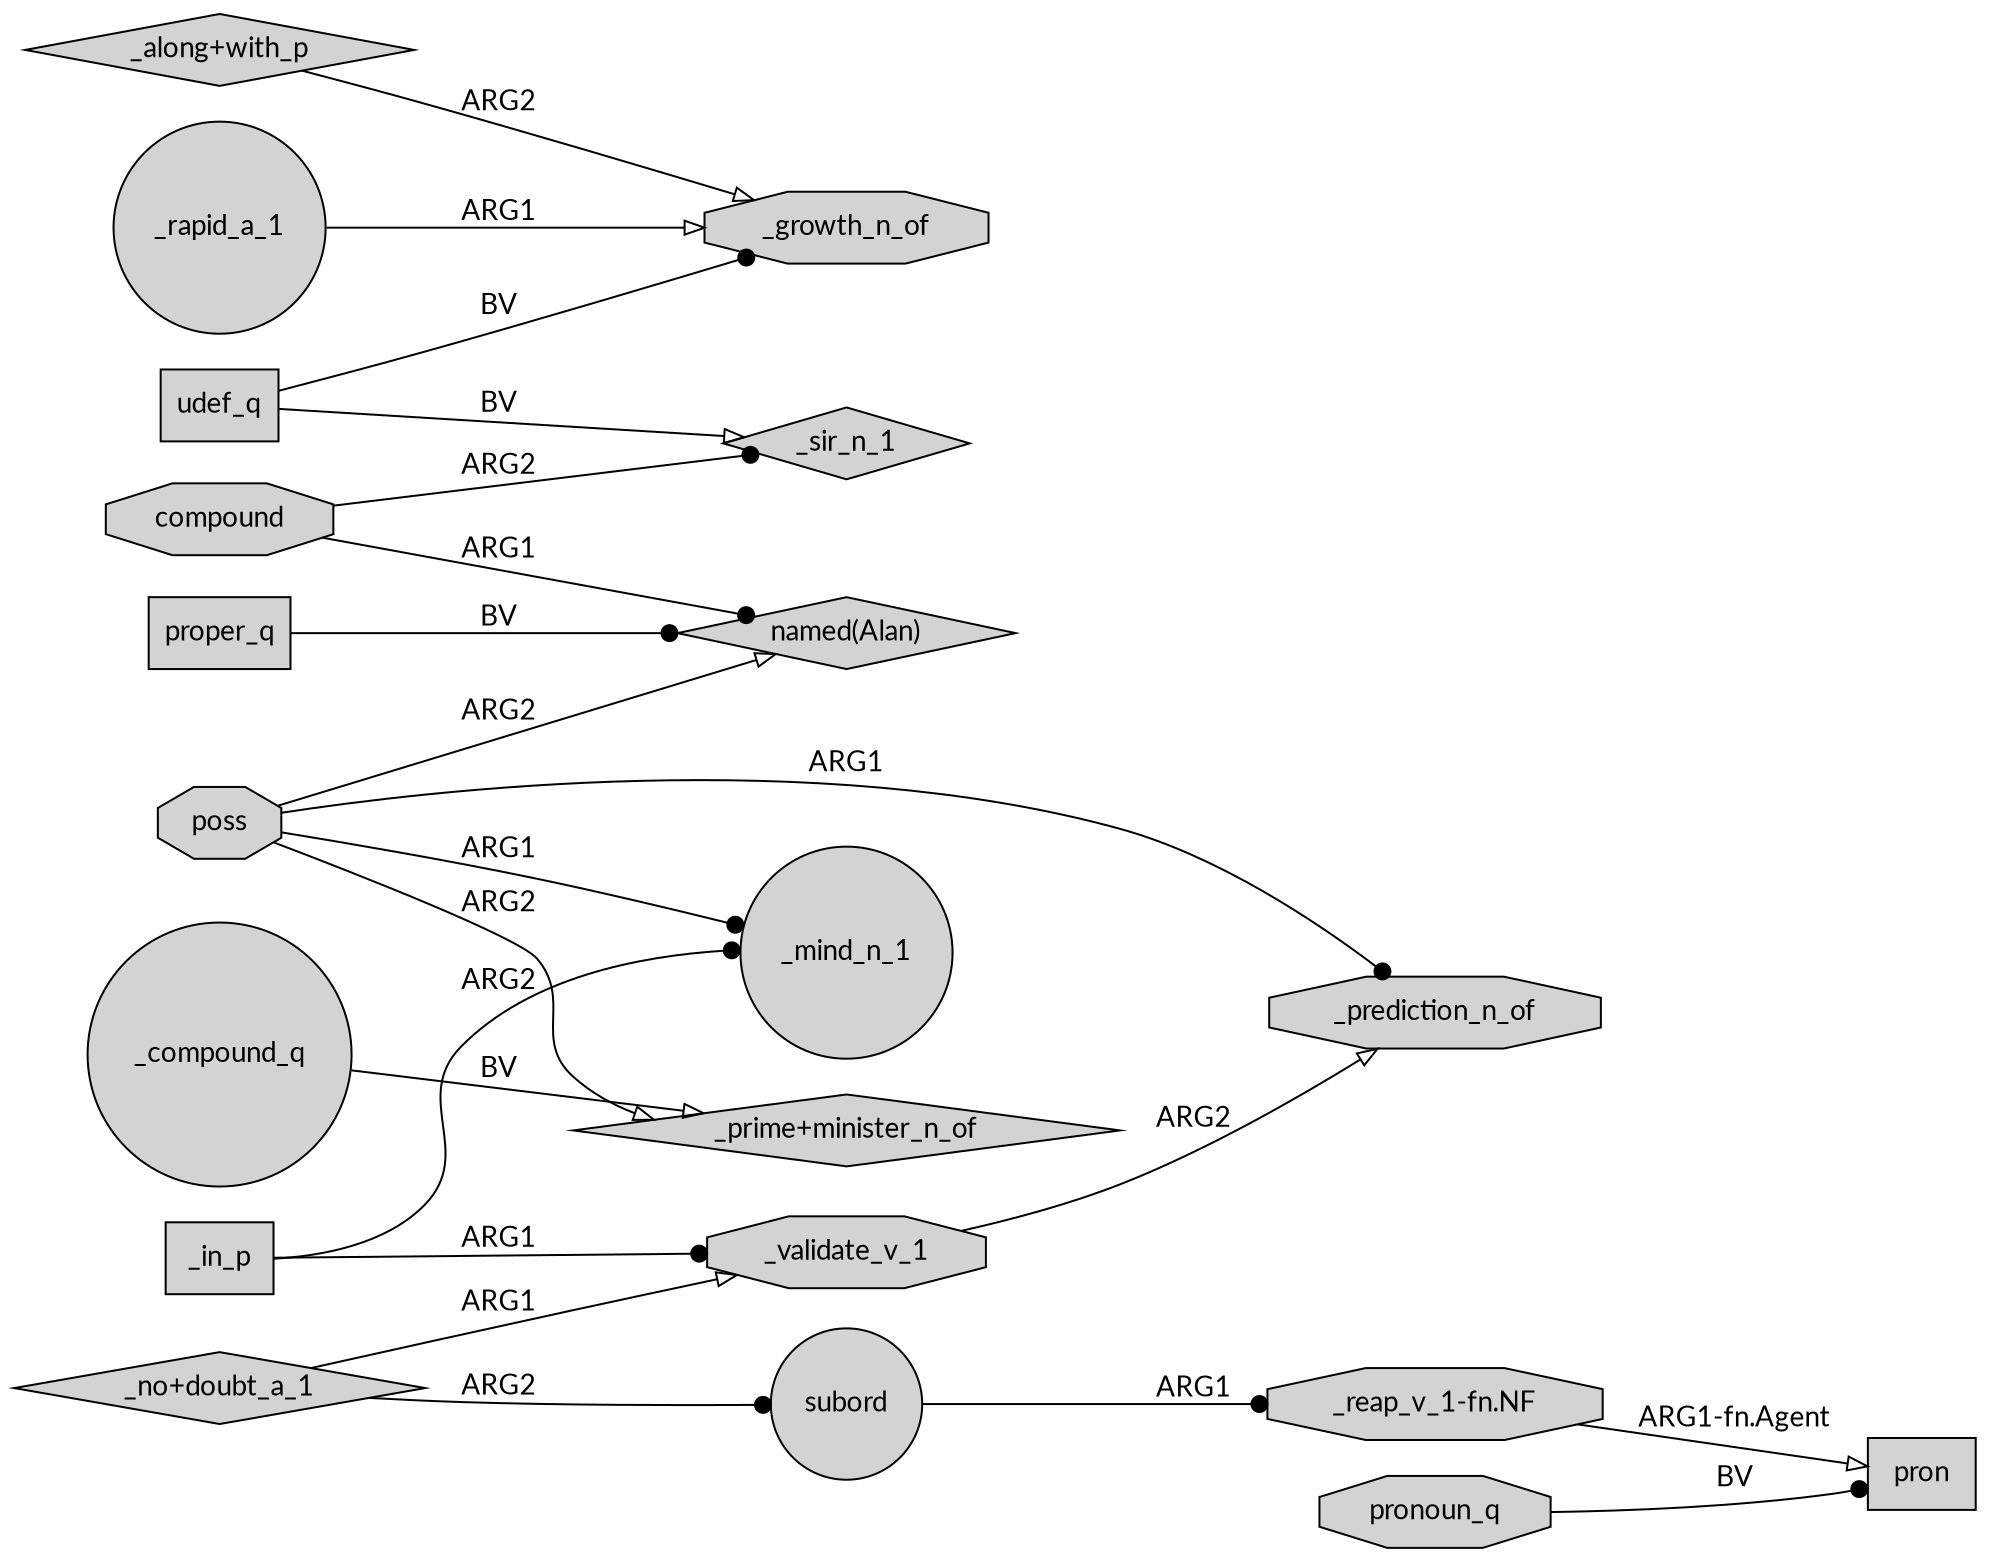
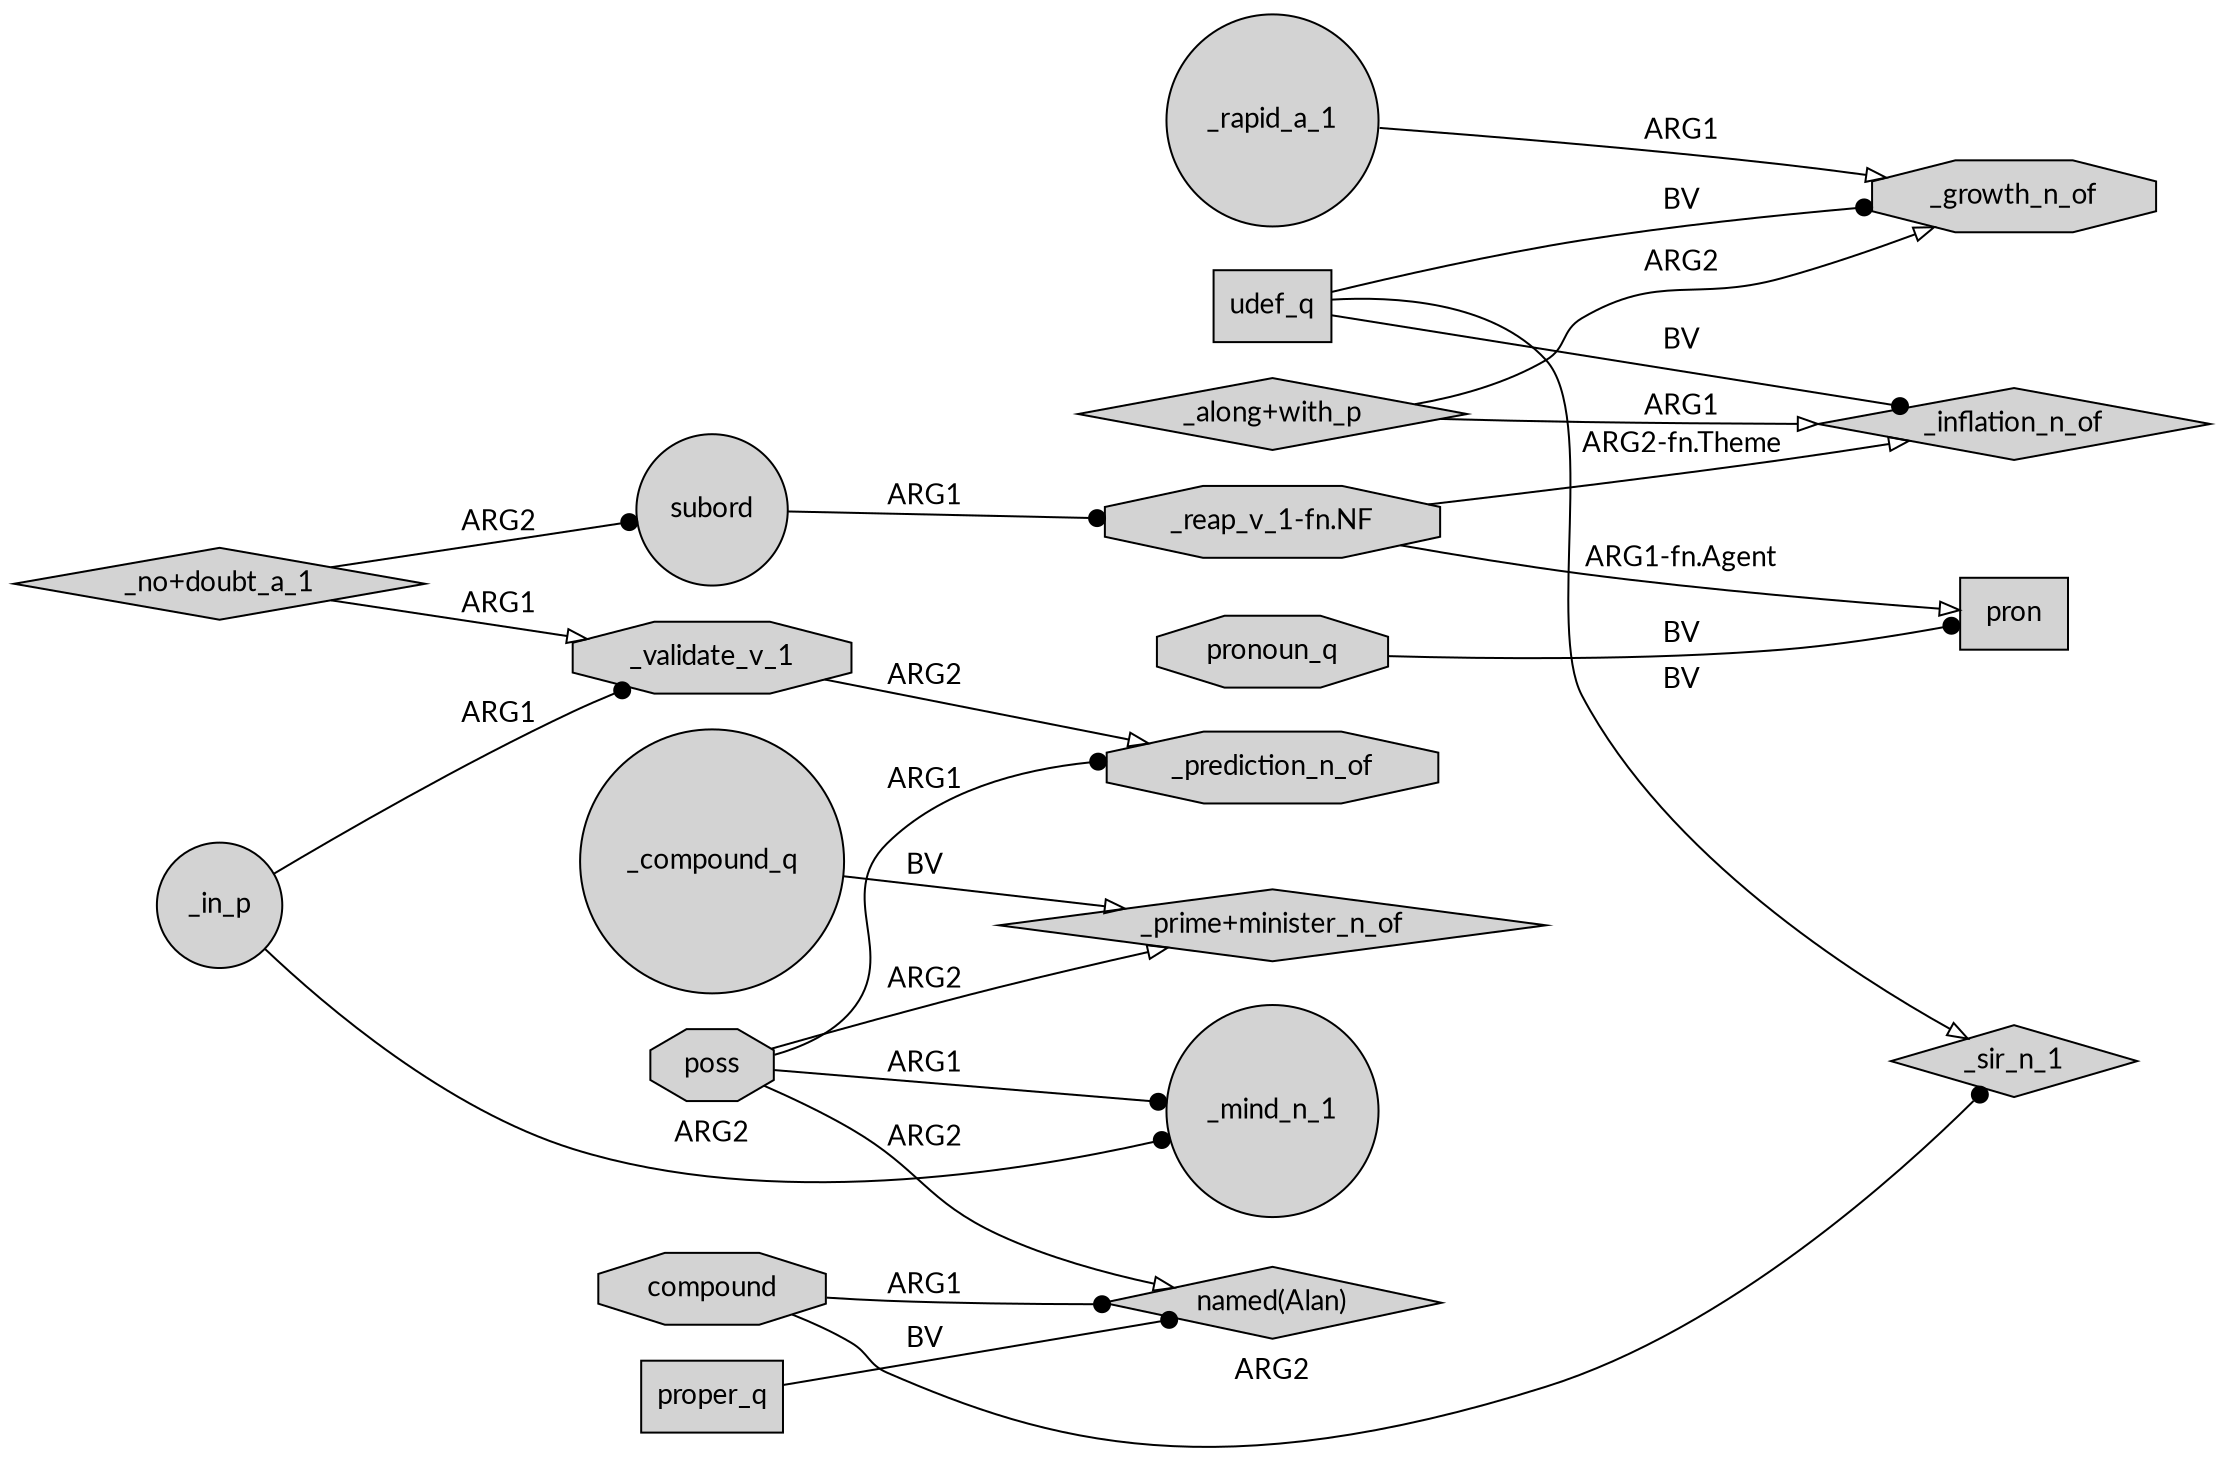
node "_inflation_n_of": added
node "_in_p": shape box -> circle
